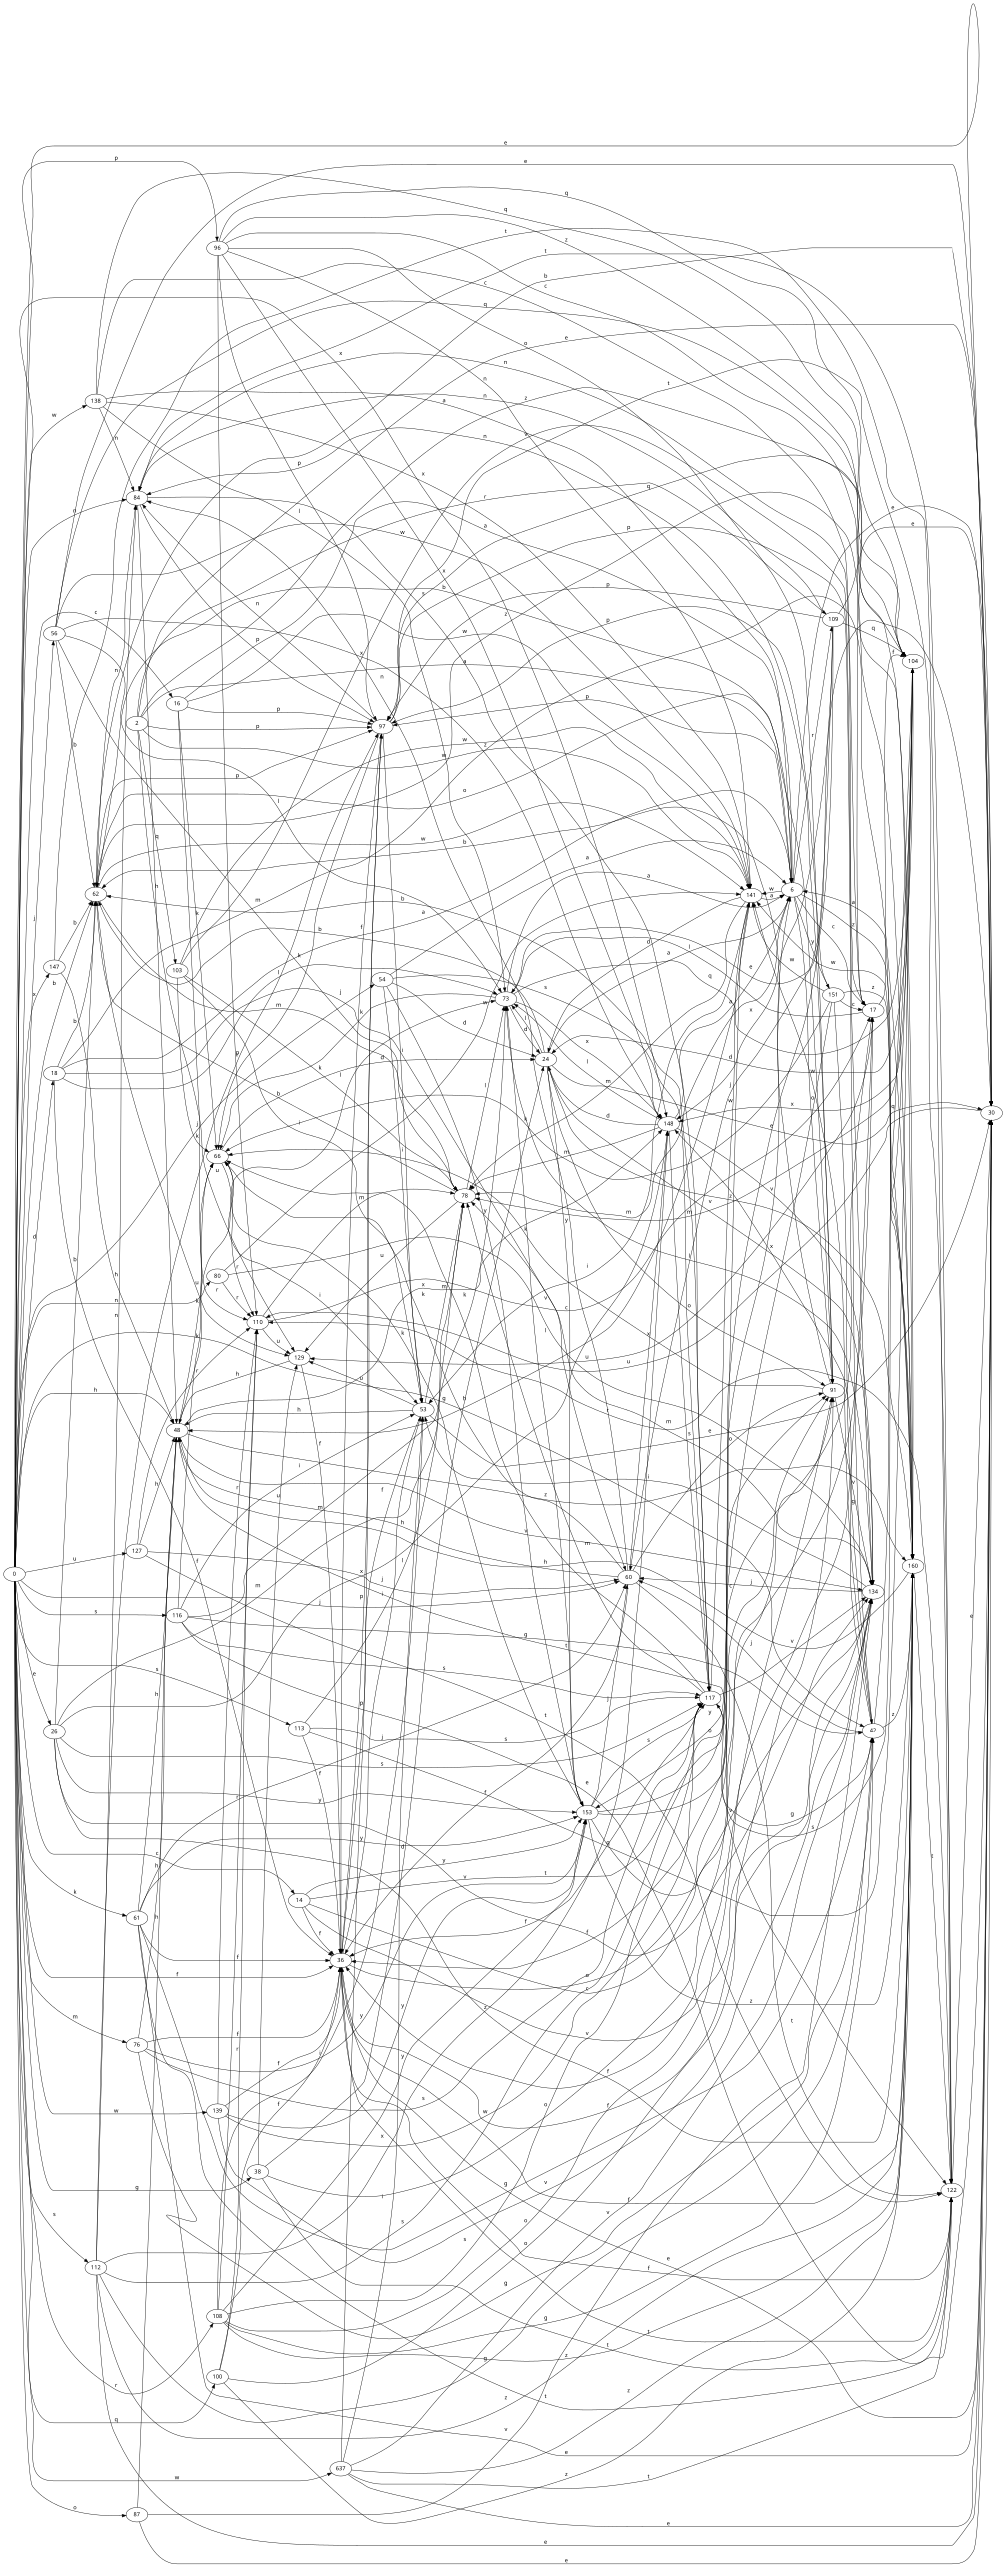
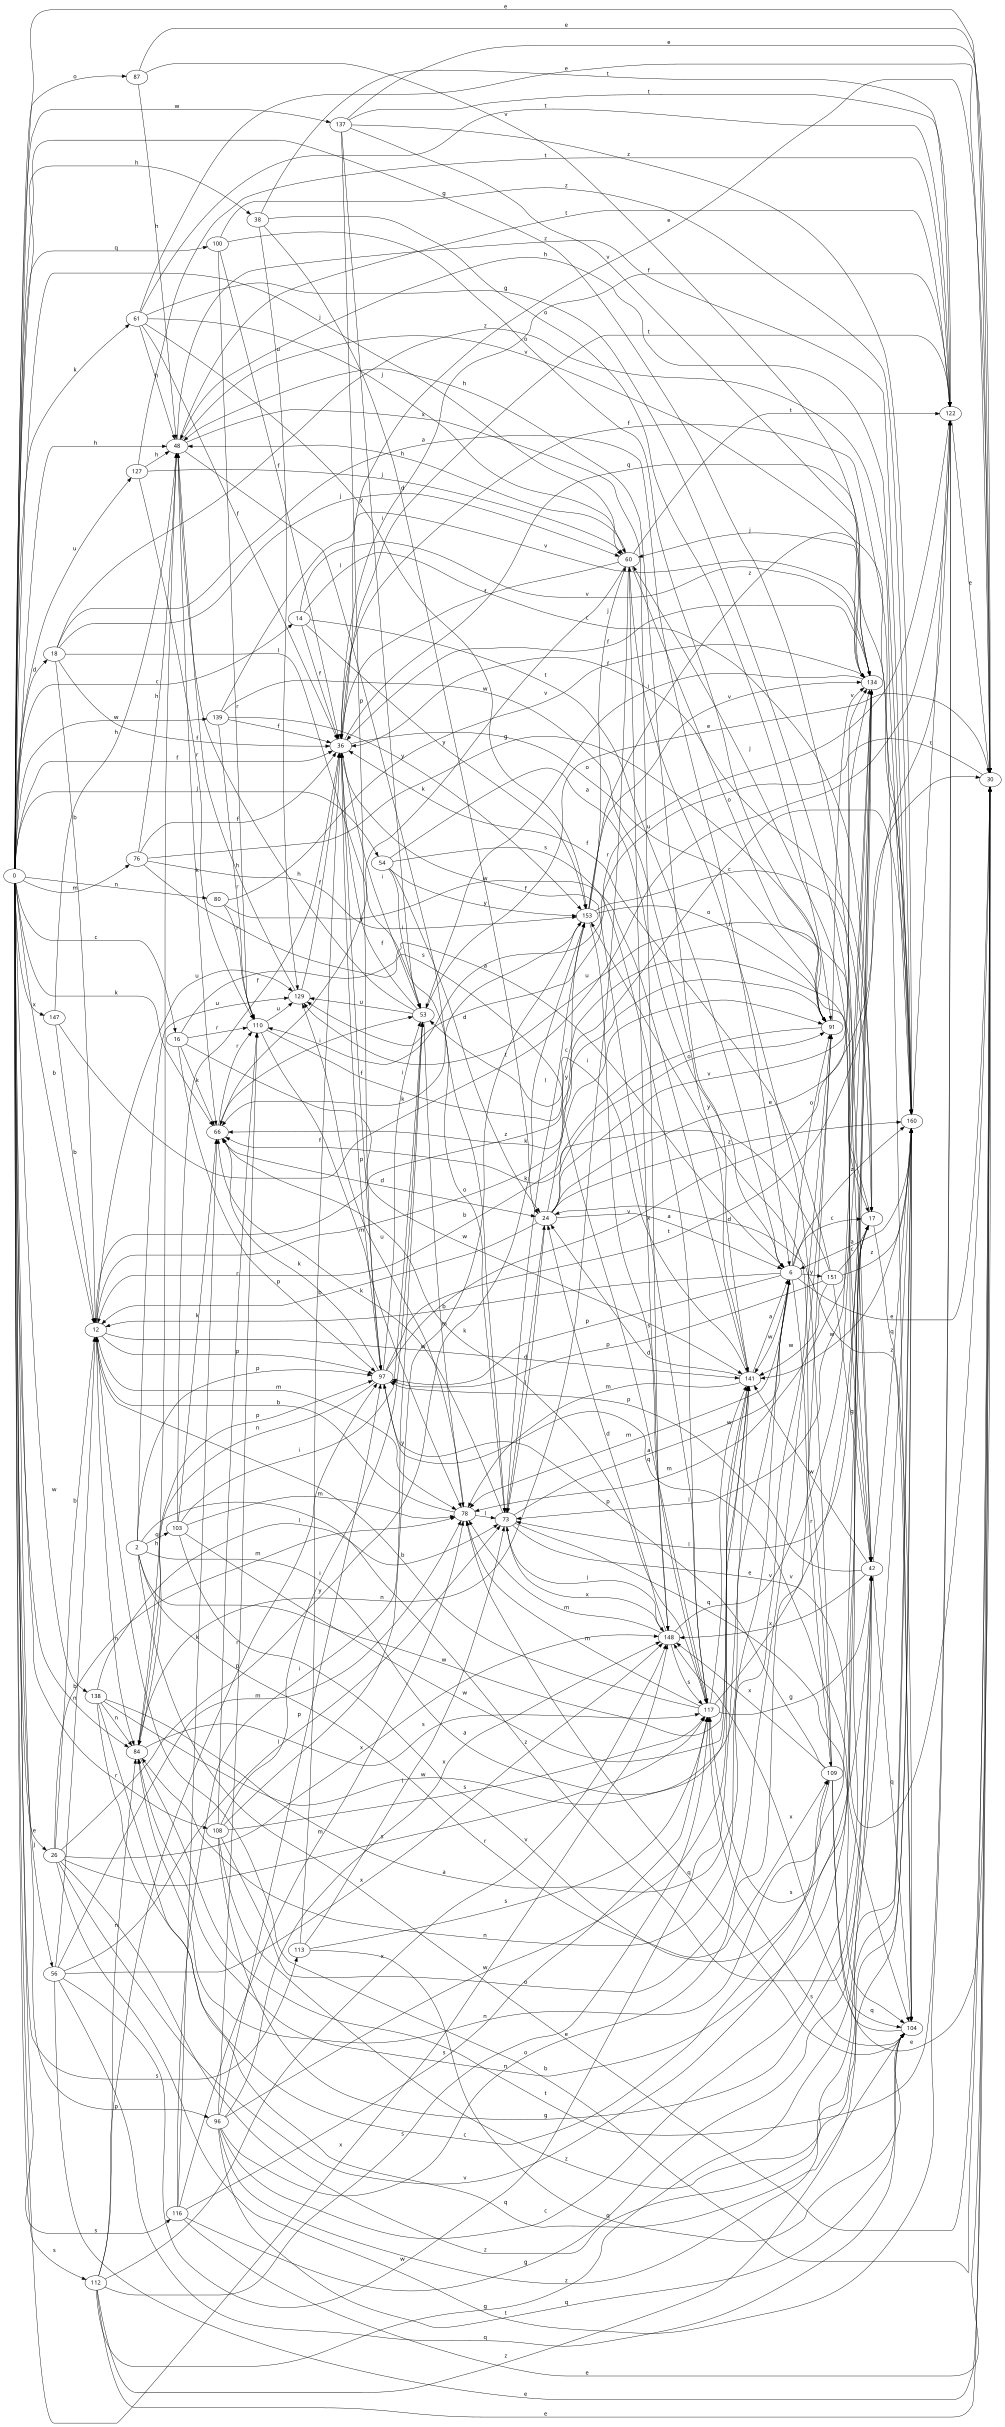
edge "96" -> "141": label "n" -> "w"
edge "138" -> "17": now "138" -> "109"
edge "138" -> "141": label "x" -> "w"
edge "17" -> "104": label "f" -> "q"
node "62": label "62" -> "12"
edge "36" -> "104": added, label "q"
edge "0" -> "66": added, label "k"
edge "148" -> "6": removed, label "a"
edge "103" -> "78": label "k" -> "m"
edge "103" -> "36": added, label "f"
edge "97" -> "134": added, label "v"
edge "104" -> "78": label "m" -> "q"
edge "30" -> "110": now "30" -> "129"
edge "42" -> "117": added, label "s"
edge "26" -> "122": added, label "t"
edge "0" -> "38": label "g" -> "h"
node "637": label "637" -> "137"
